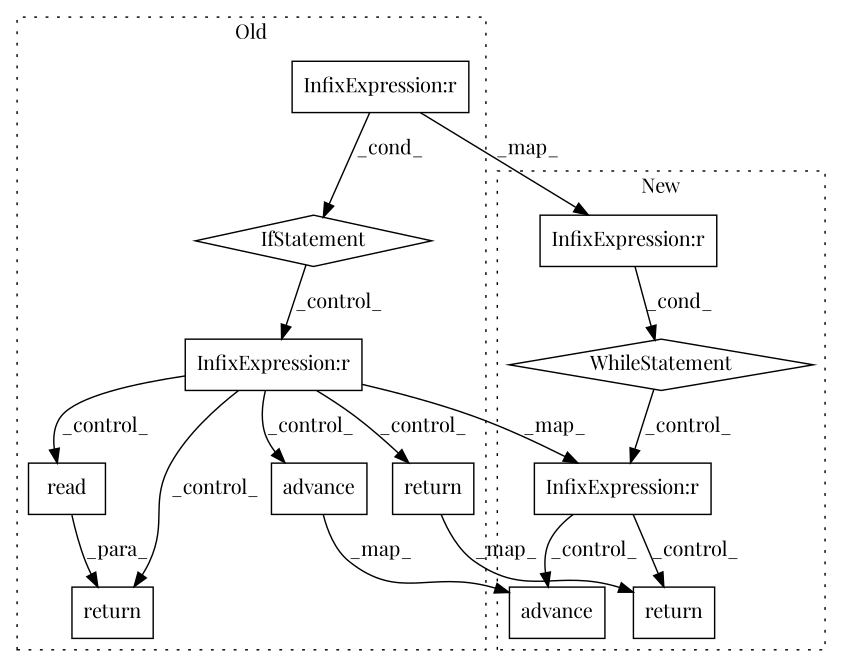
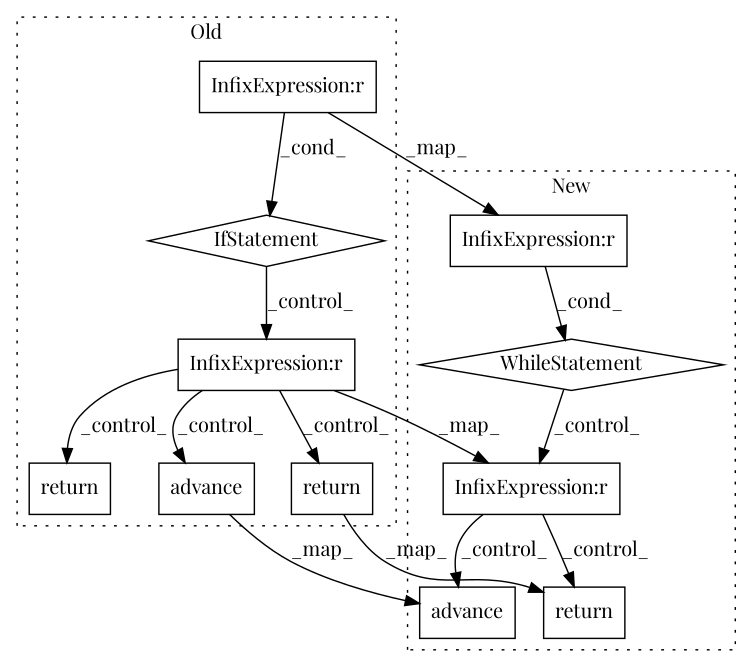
node "read": removed
